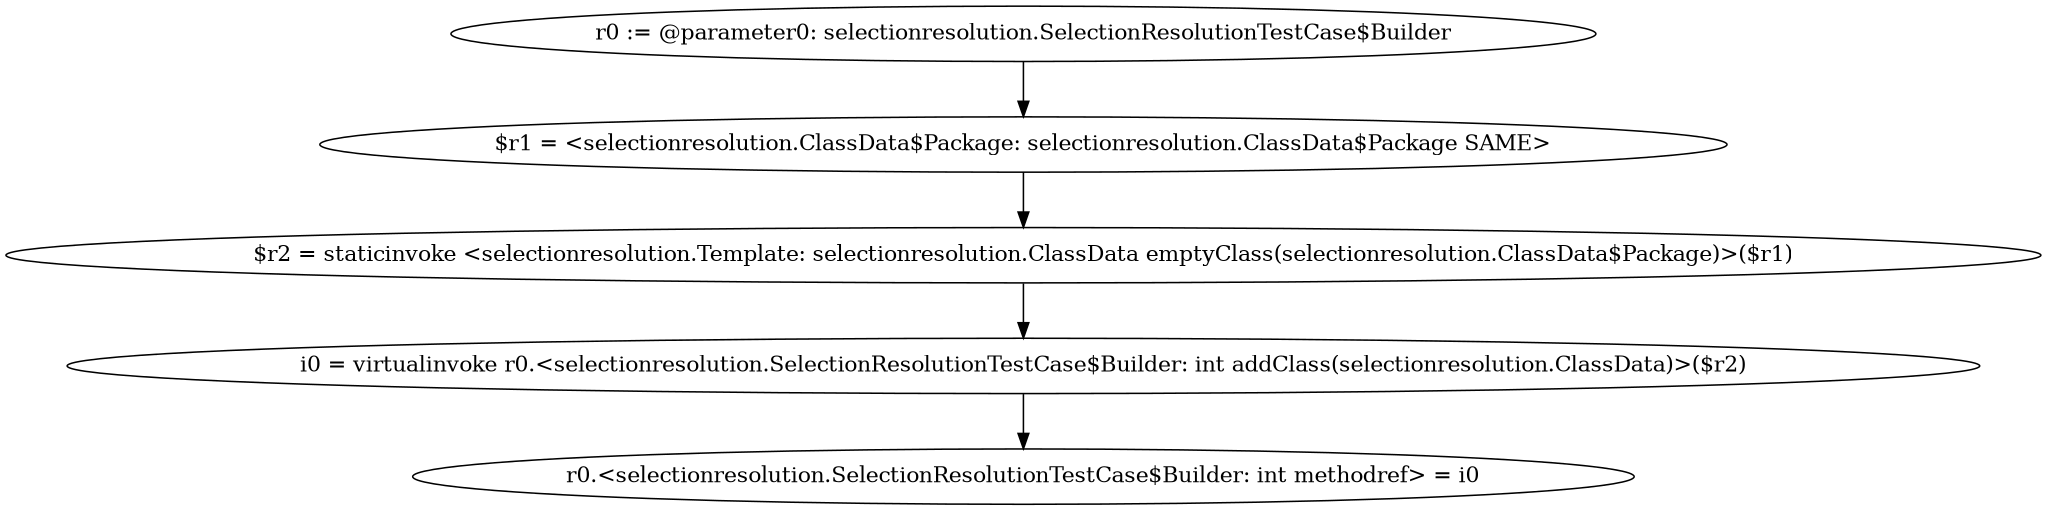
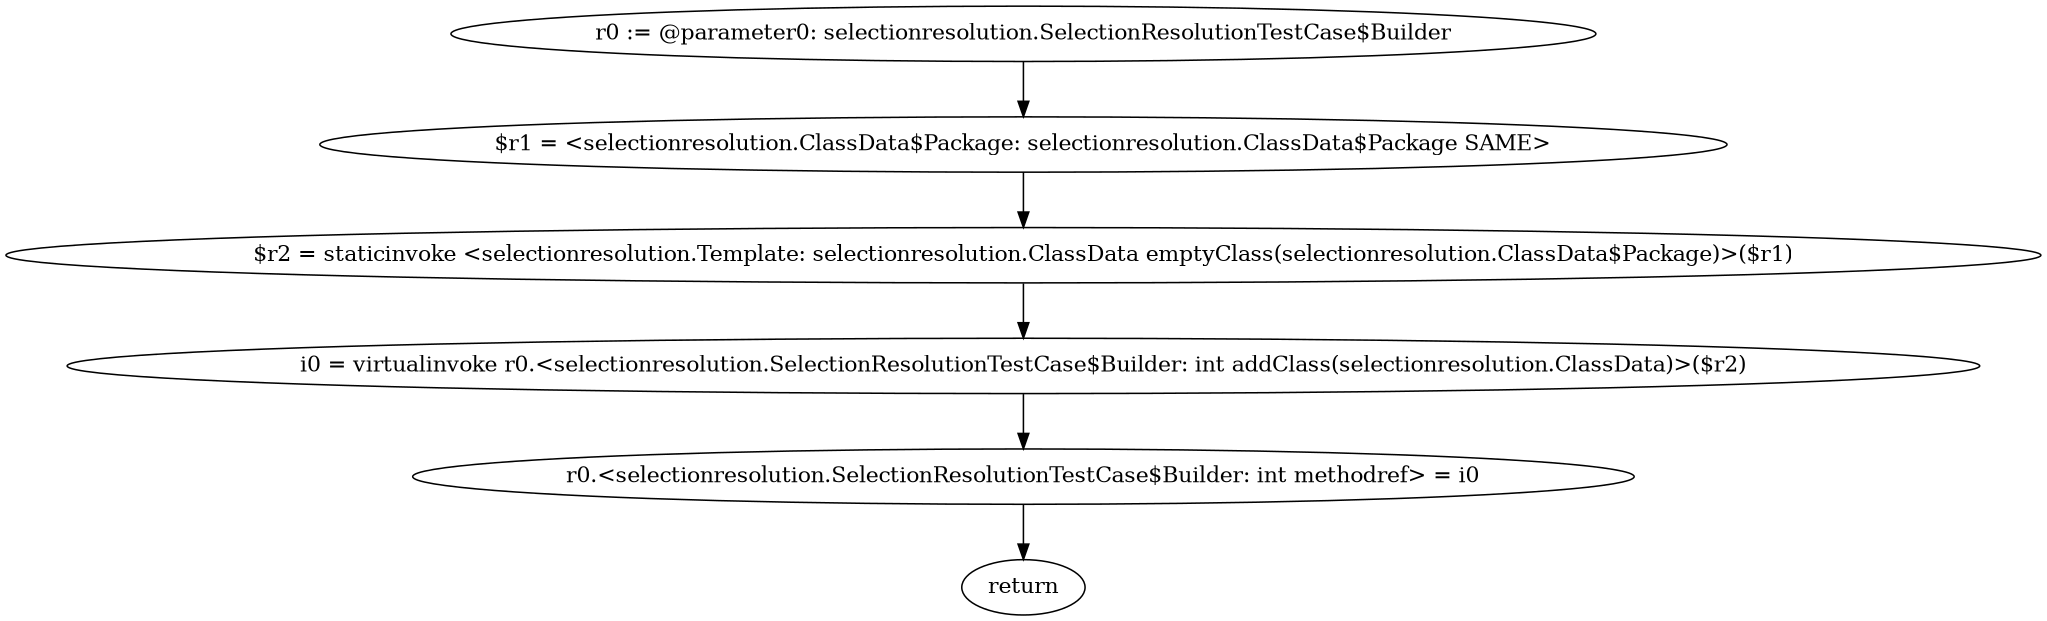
node "return": added
